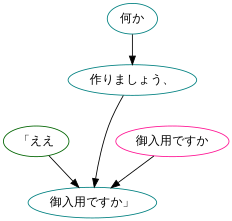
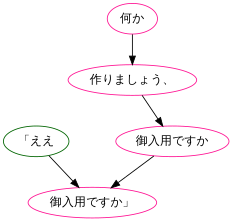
node "何か": color teal -> deeppink
node "作りましょう、": color teal -> deeppink
edge "作りましょう、" -> "御入用ですか」": now "作りましょう、" -> "御入用ですか"
node "御入用ですか」": color teal -> deeppink
